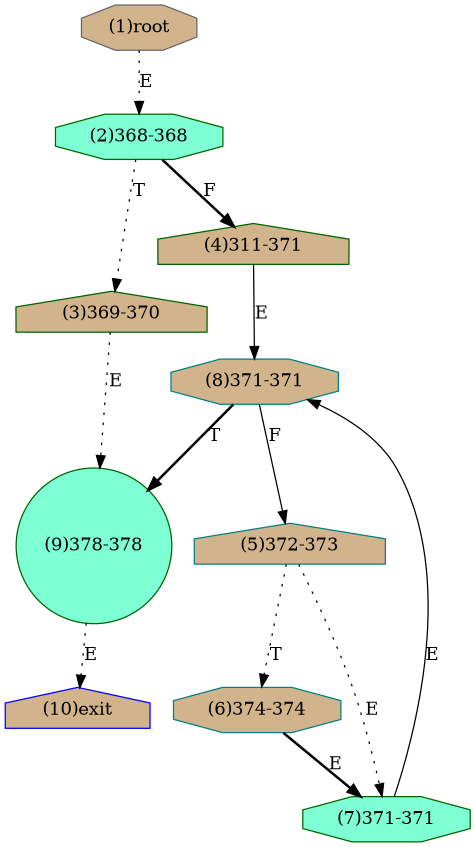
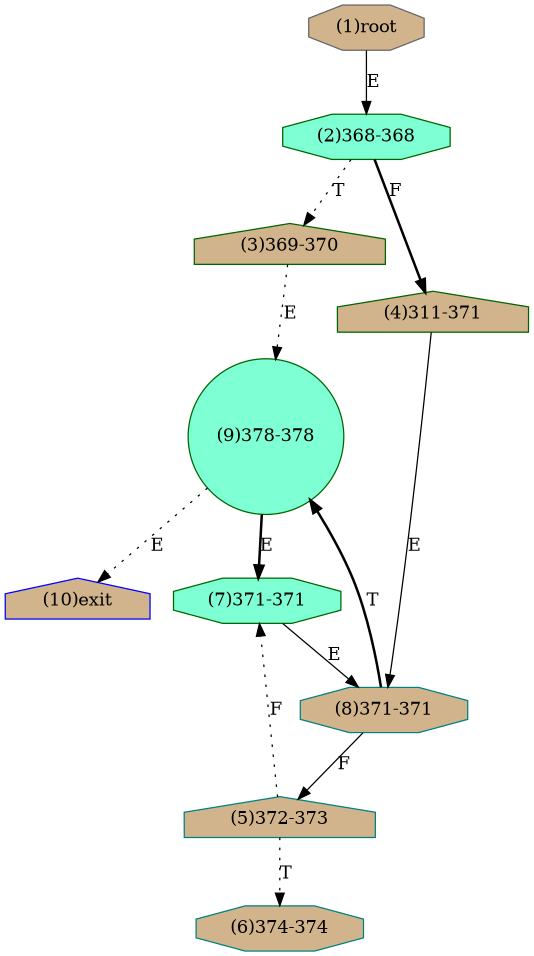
edge "(1)root" -> "(2)368-368": style dotted -> solid
edge "(5)372-373" -> "(7)371-371": label "E" -> "F"
edge "(6)374-374" -> "(7)371-371": now "(9)378-378" -> "(7)371-371"
